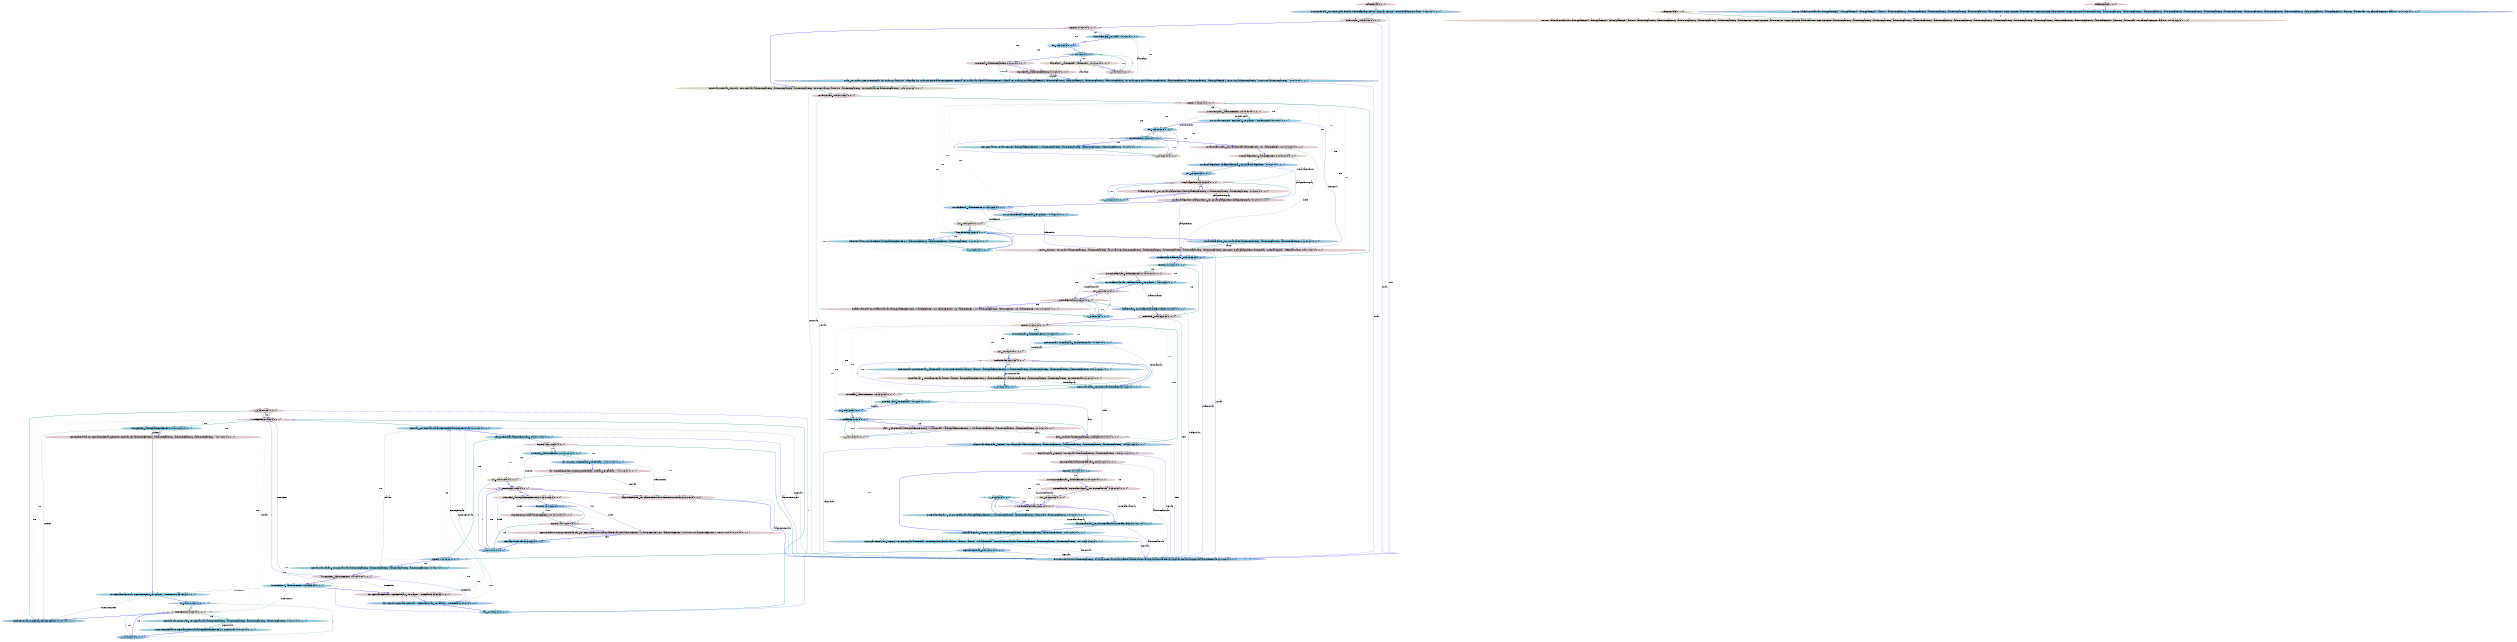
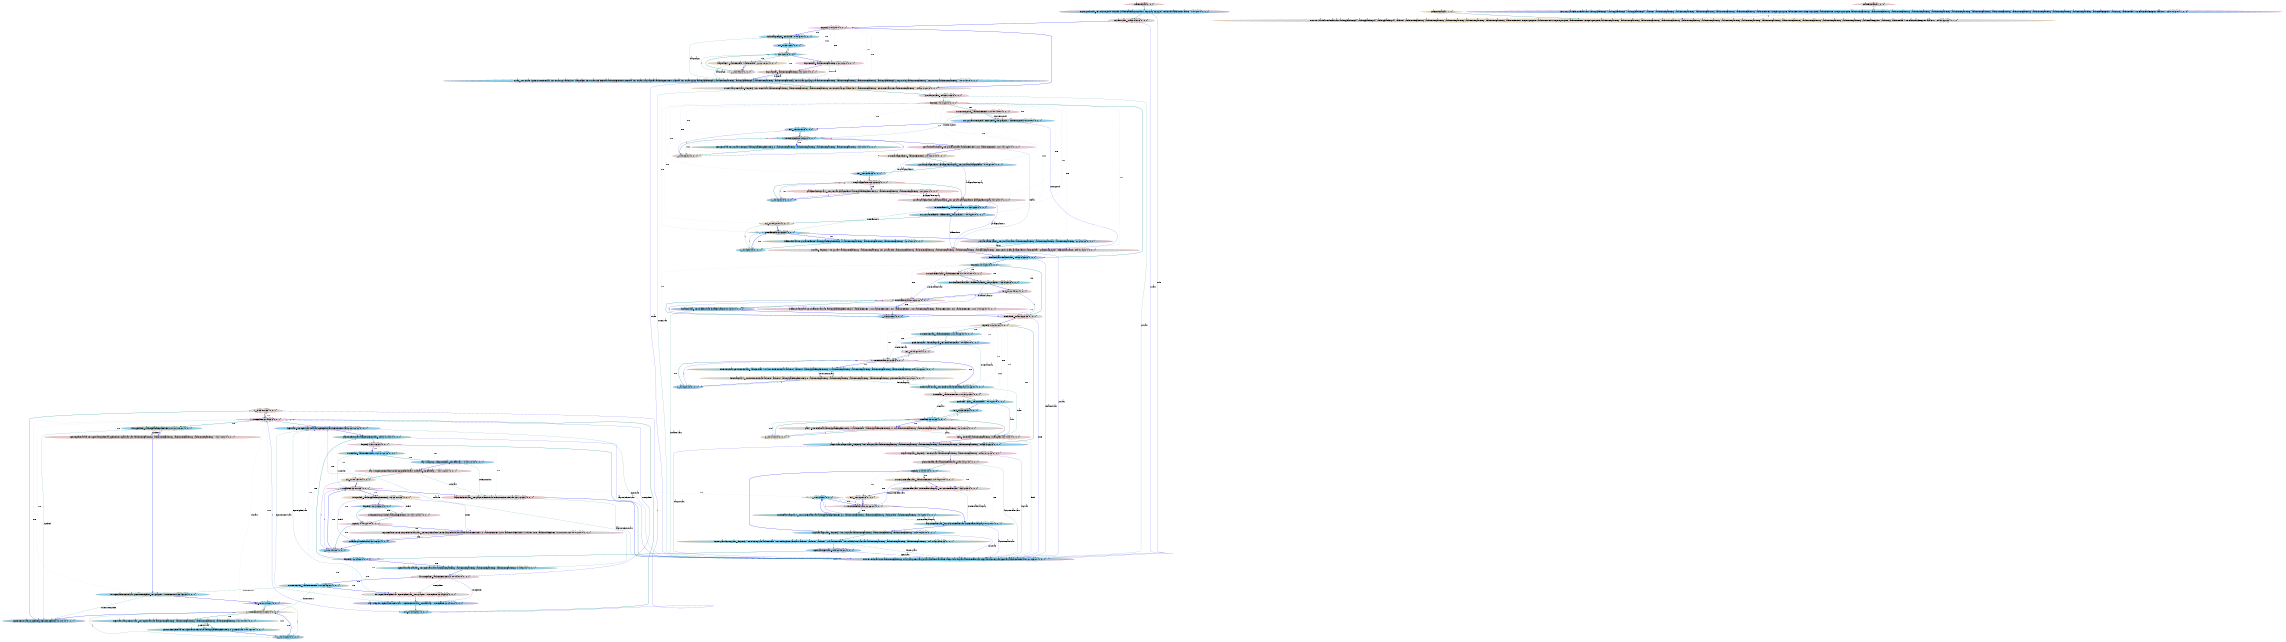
node "frequently()@@@5@@@['0', '0', '1']": shape ellipse -> diamond
node "int i = 0@@@49@@@['0', '0', '1']": shape diamond -> ellipse
edge "frequently()@@@57@@@['0', '0', '1']" -> "int i = 0@@@69@@@['0', '0', '1']": removed, label "true"
edge "i < numDeviceStats@@@61@@@['0', '0', '1']" -> "i++@@@62@@@['0', '0', '1']": added, label "true"
